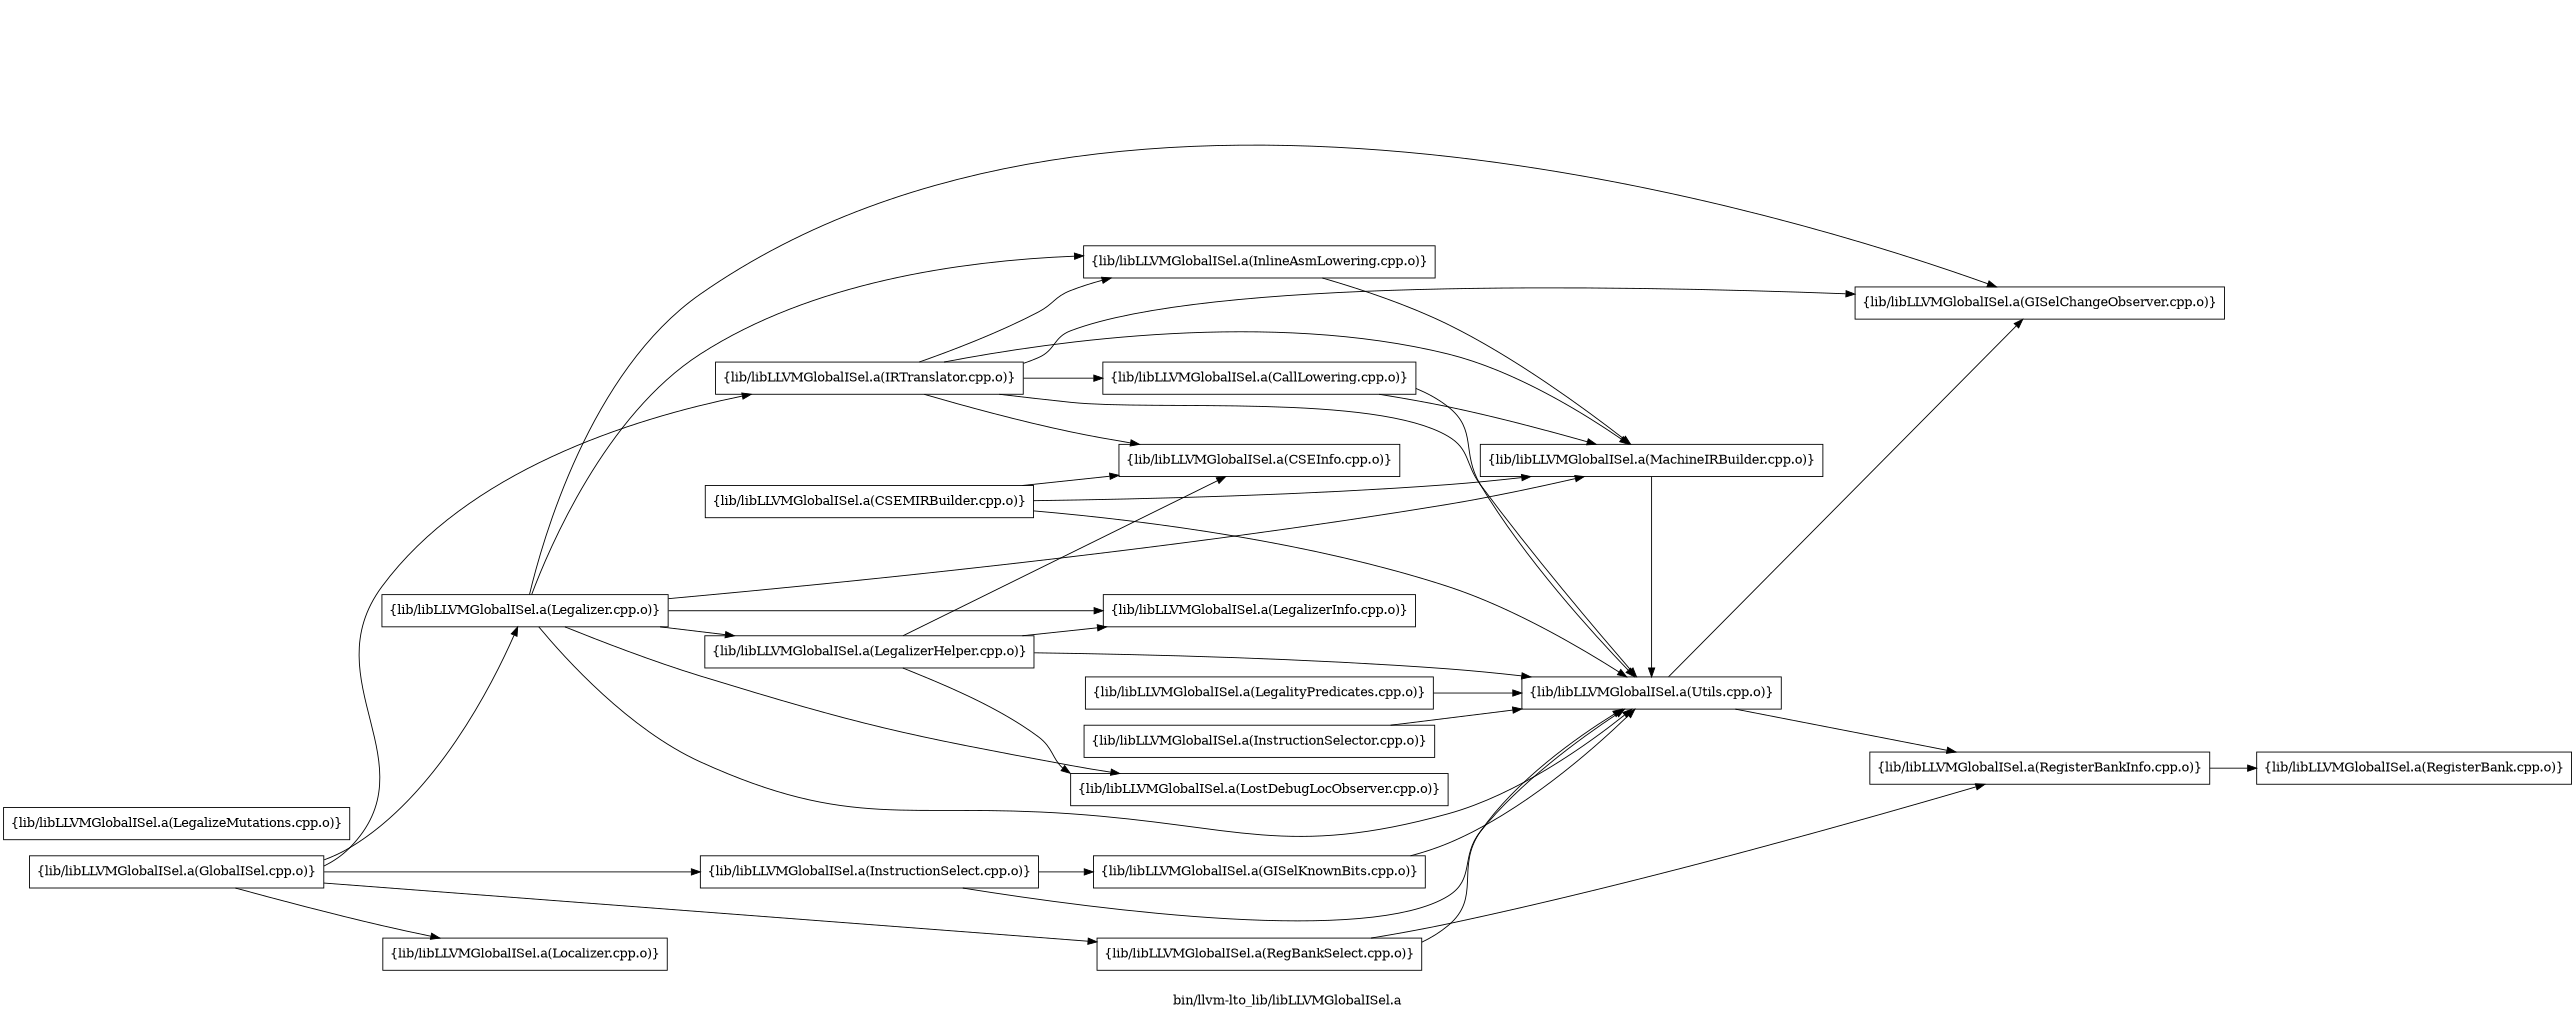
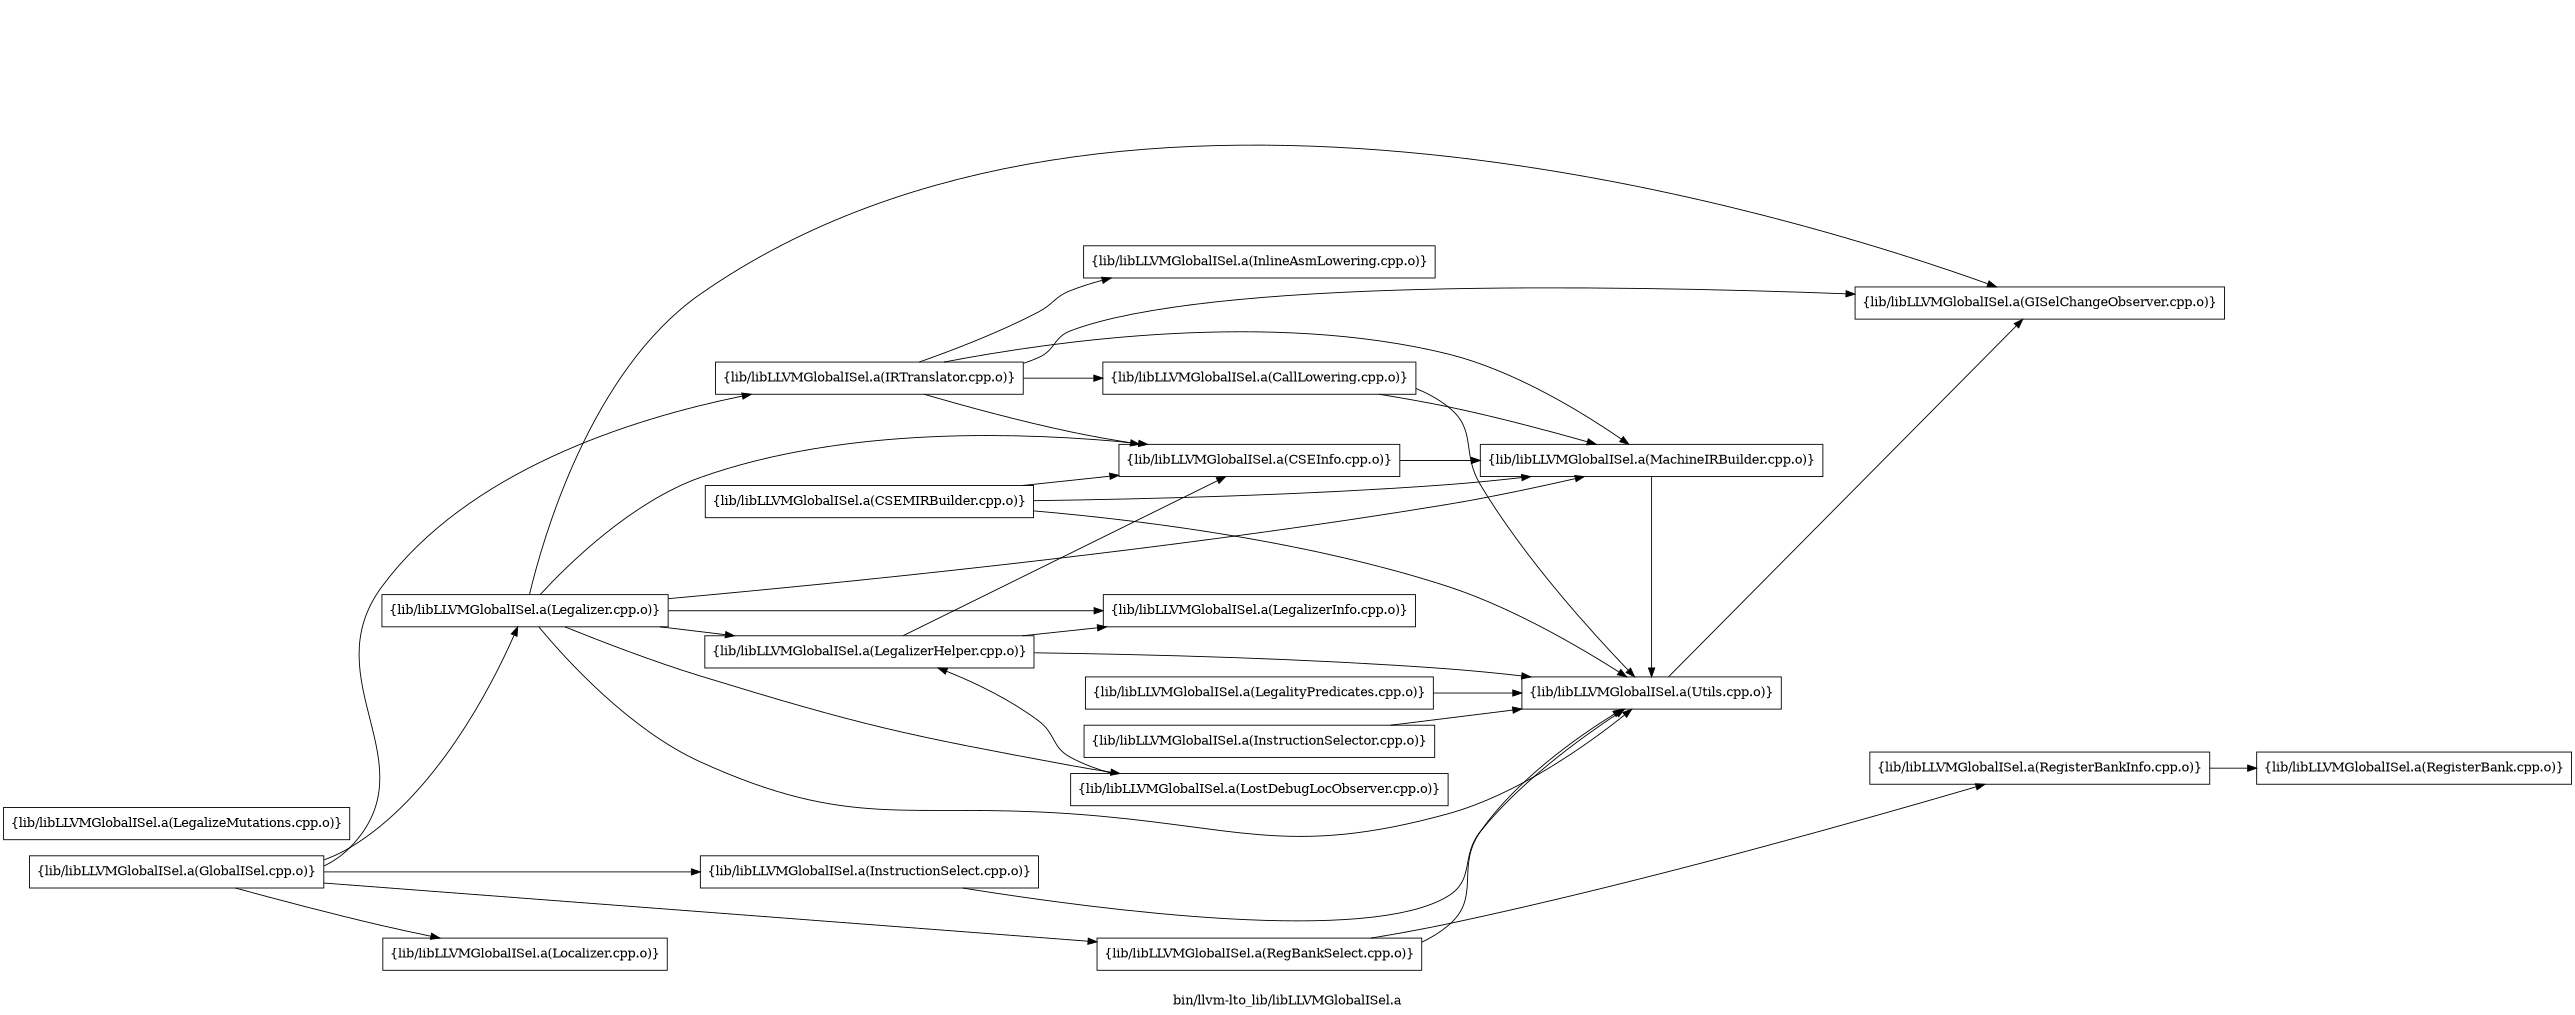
edge "{lib/libLLVMGlobalISel.a(Legalizer.cpp.o)}" -> "{lib/libLLVMGlobalISel.a(InlineAsmLowering.cpp.o)}": now "{lib/libLLVMGlobalISel.a(Legalizer.cpp.o)}" -> "{lib/libLLVMGlobalISel.a(CSEInfo.cpp.o)}"
edge "{lib/libLLVMGlobalISel.a(InlineAsmLowering.cpp.o)}" -> "{lib/libLLVMGlobalISel.a(MachineIRBuilder.cpp.o)}": now "{lib/libLLVMGlobalISel.a(CSEInfo.cpp.o)}" -> "{lib/libLLVMGlobalISel.a(MachineIRBuilder.cpp.o)}"
edge "{lib/libLLVMGlobalISel.a(IRTranslator.cpp.o)}" -> "{lib/libLLVMGlobalISel.a(Utils.cpp.o)}": removed
edge "{lib/libLLVMGlobalISel.a(LegalizerHelper.cpp.o)}" -> "{lib/libLLVMGlobalISel.a(LostDebugLocObserver.cpp.o)}": reversed
edge "{lib/libLLVMGlobalISel.a(Utils.cpp.o)}" -> "{lib/libLLVMGlobalISel.a(RegisterBankInfo.cpp.o)}": removed
node "{lib/libLLVMGlobalISel.a(GISelKnownBits.cpp.o)}": removed
